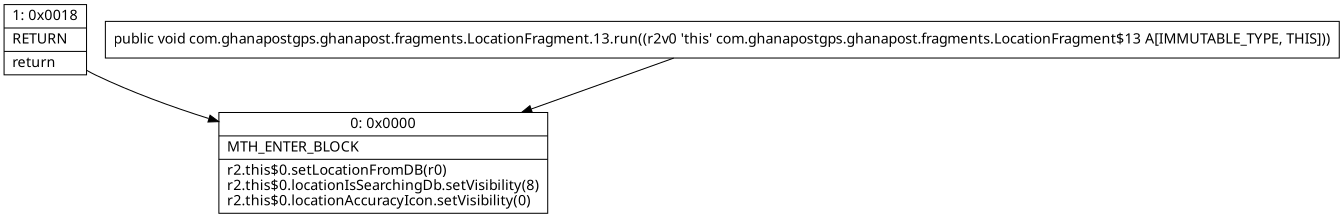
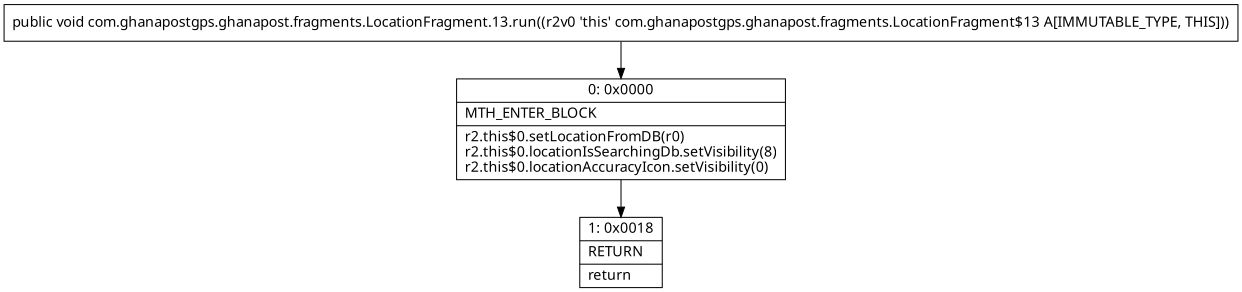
edge "1: 0x0018" -> "0: 0x0000": reversed
